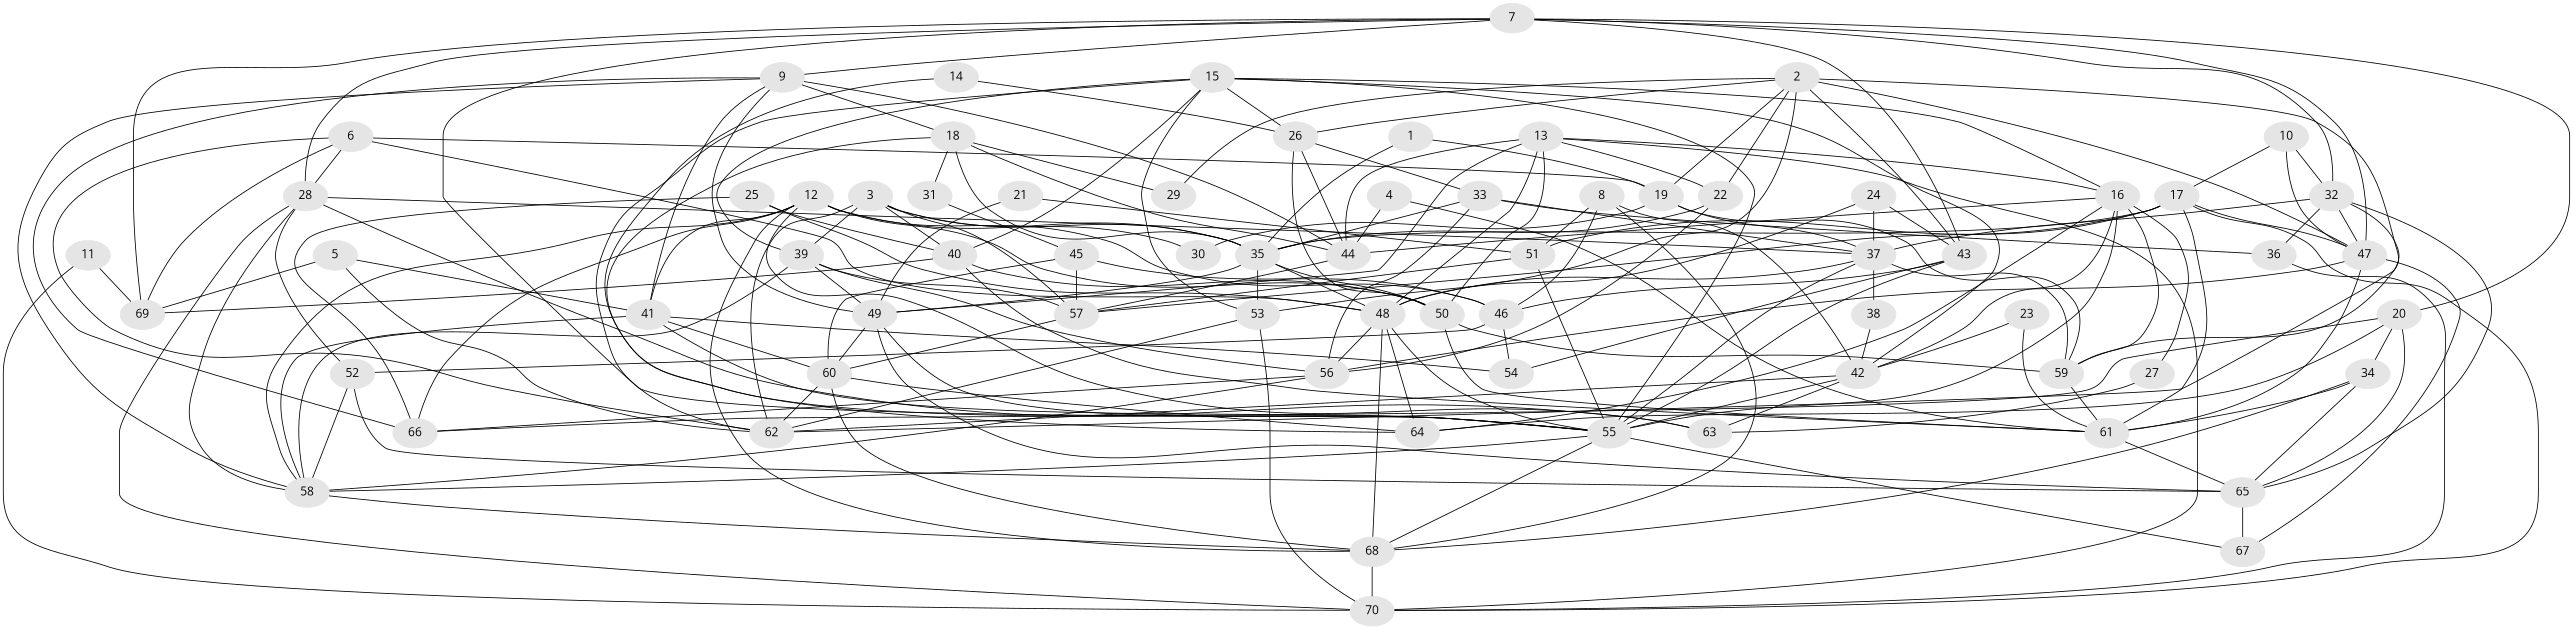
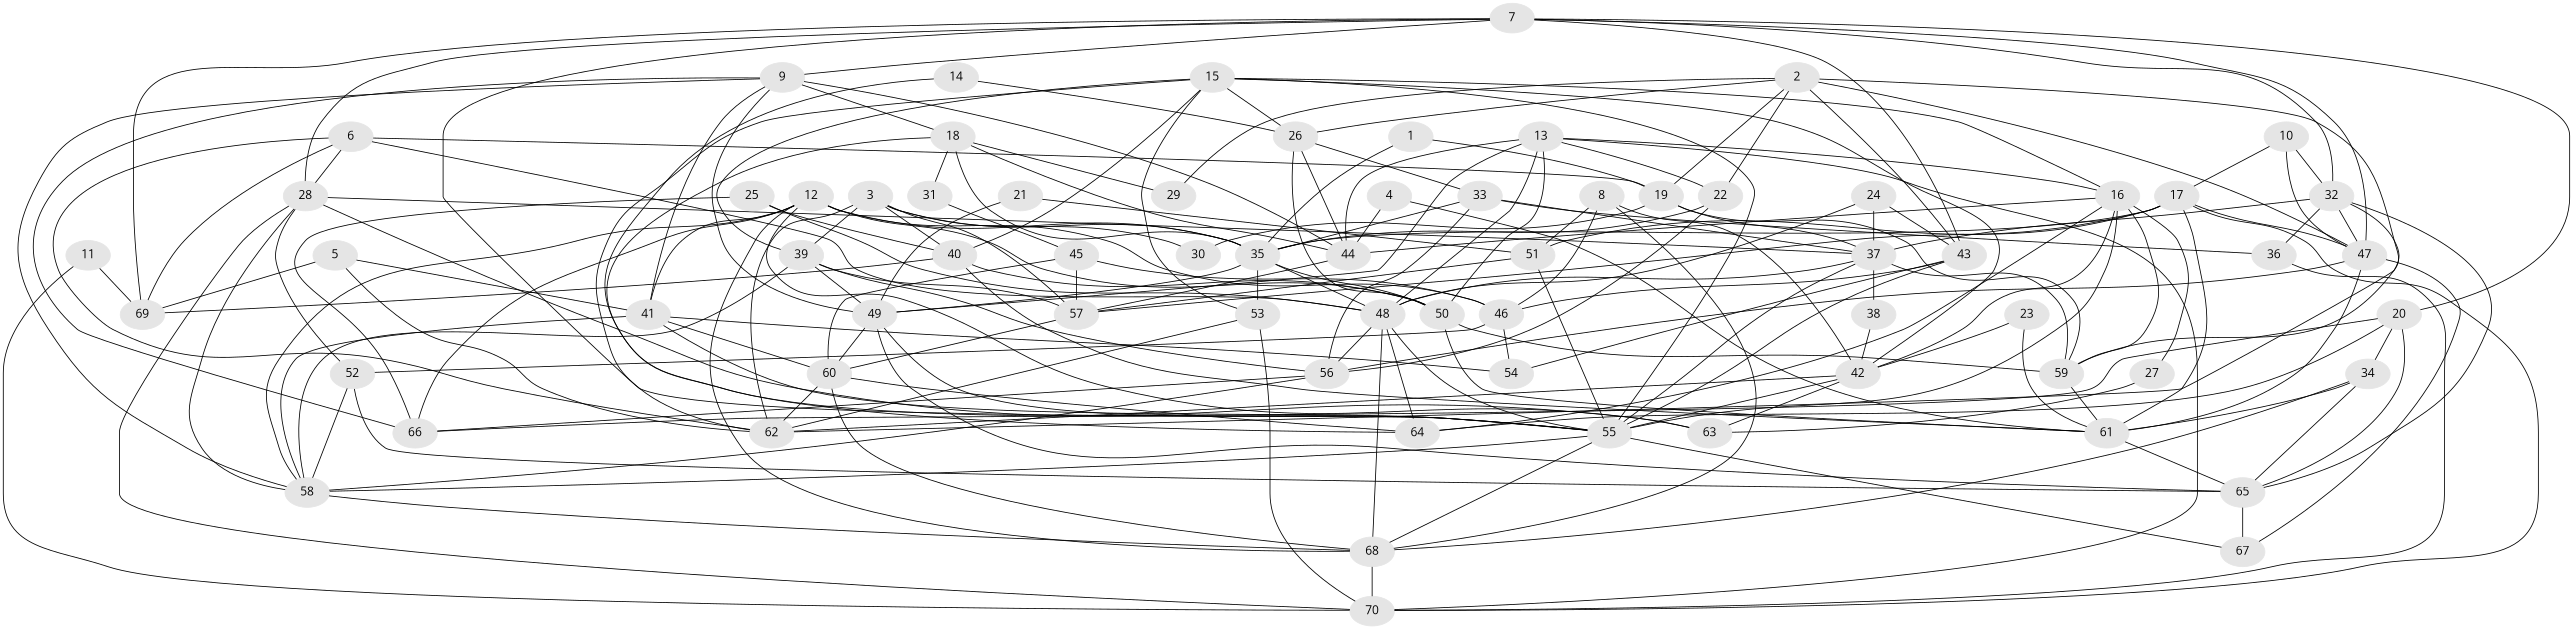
edge "2" -- "53": removed
